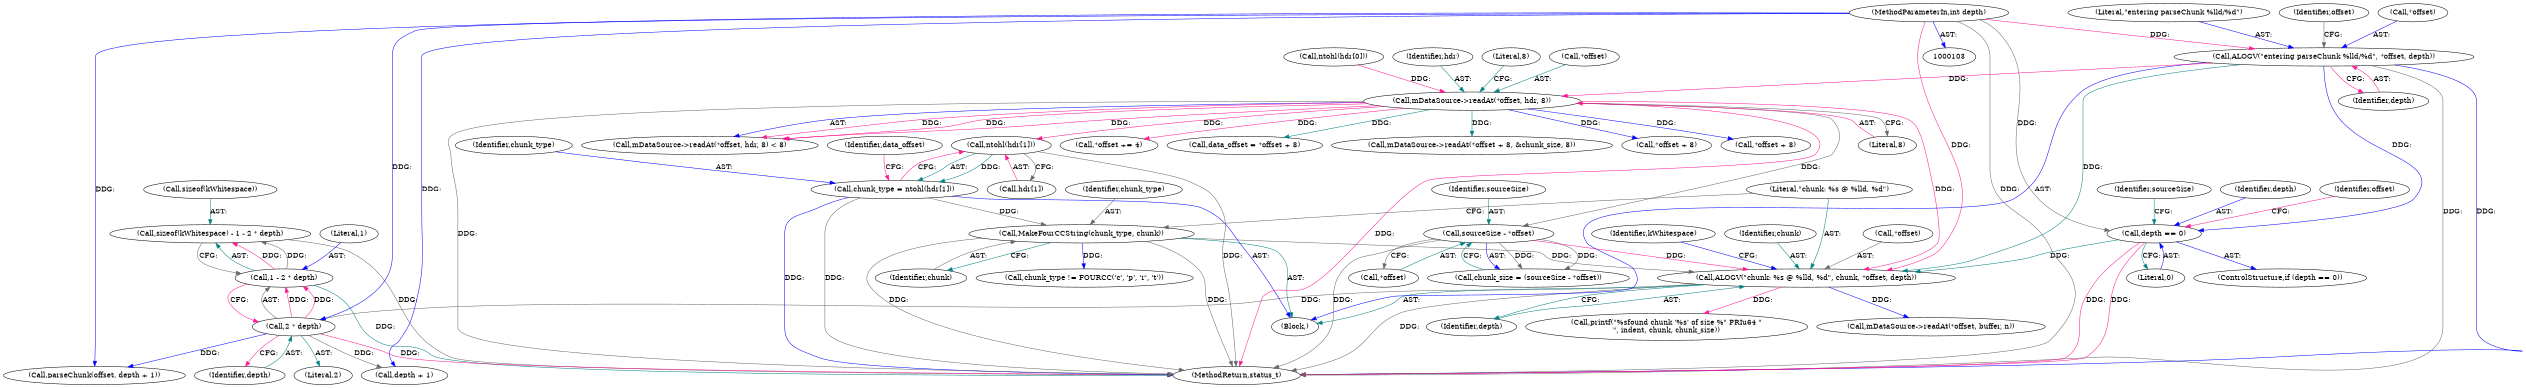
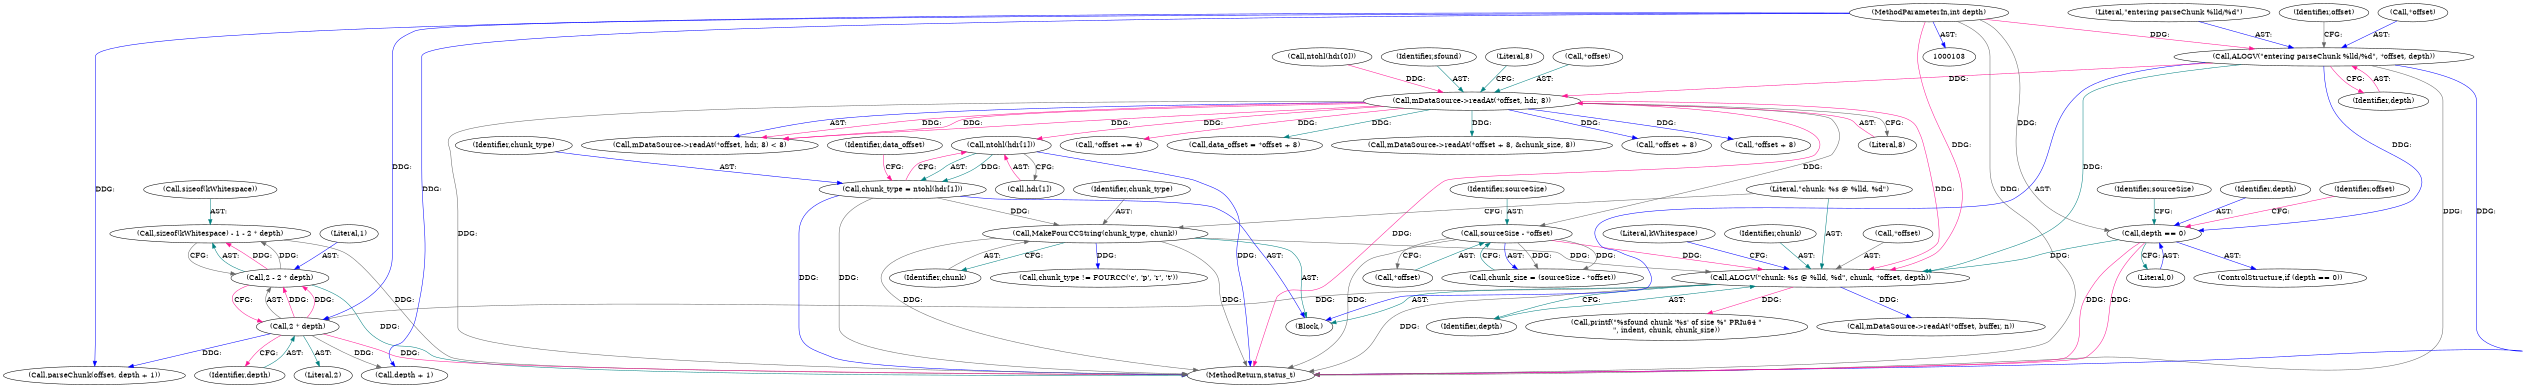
node "(Identifier,hdr)": label "(Identifier,hdr)" -> "(Identifier,sfound)"
edge "(Call,ntohl(hdr[1]))" -> "(MethodReturn,status_t)": color gray40 -> blue
node "(Identifier,kWhitespace)": label "(Identifier,kWhitespace)" -> "(Literal,kWhitespace)"
node "(Call,1 - 2 * depth)": label "(Call,1 - 2 * depth)" -> "(Call,2 - 2 * depth)"
